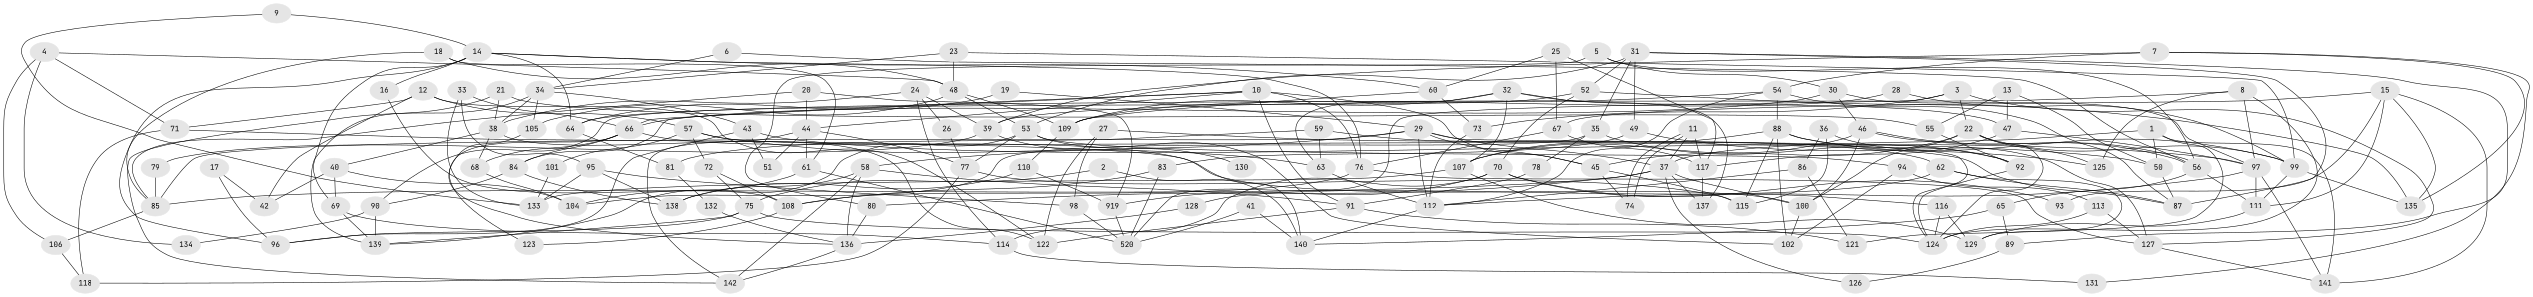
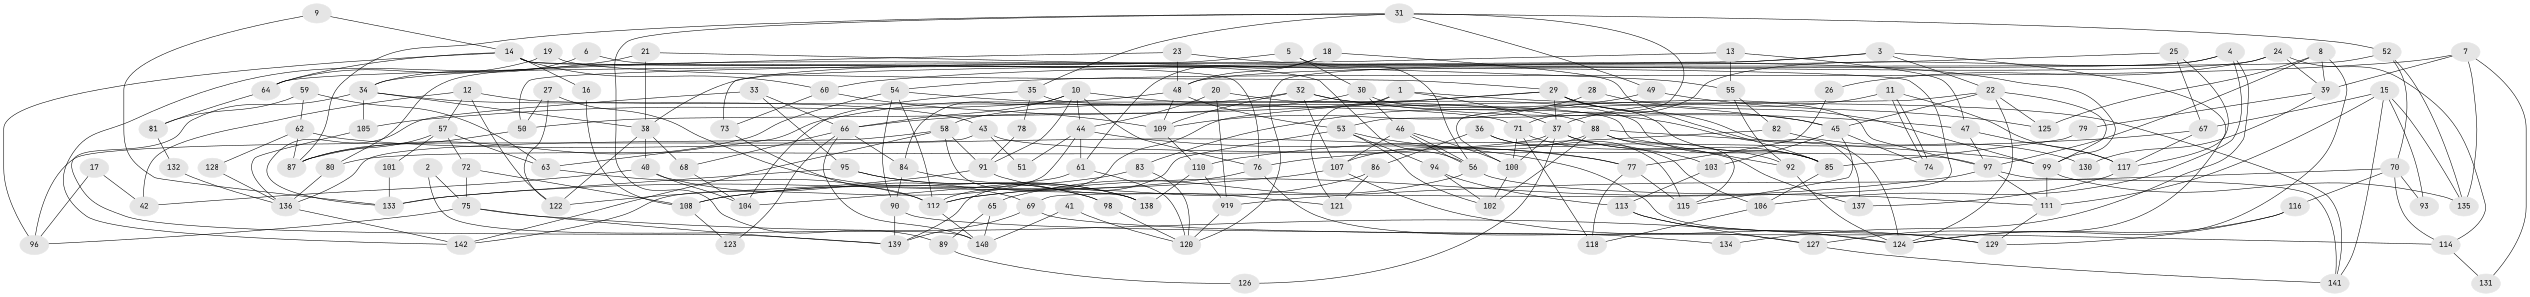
node "82": added
edge "36" -- "127": now "36" -- "106"
node "103": added
node "520": label "520" -> "120"
